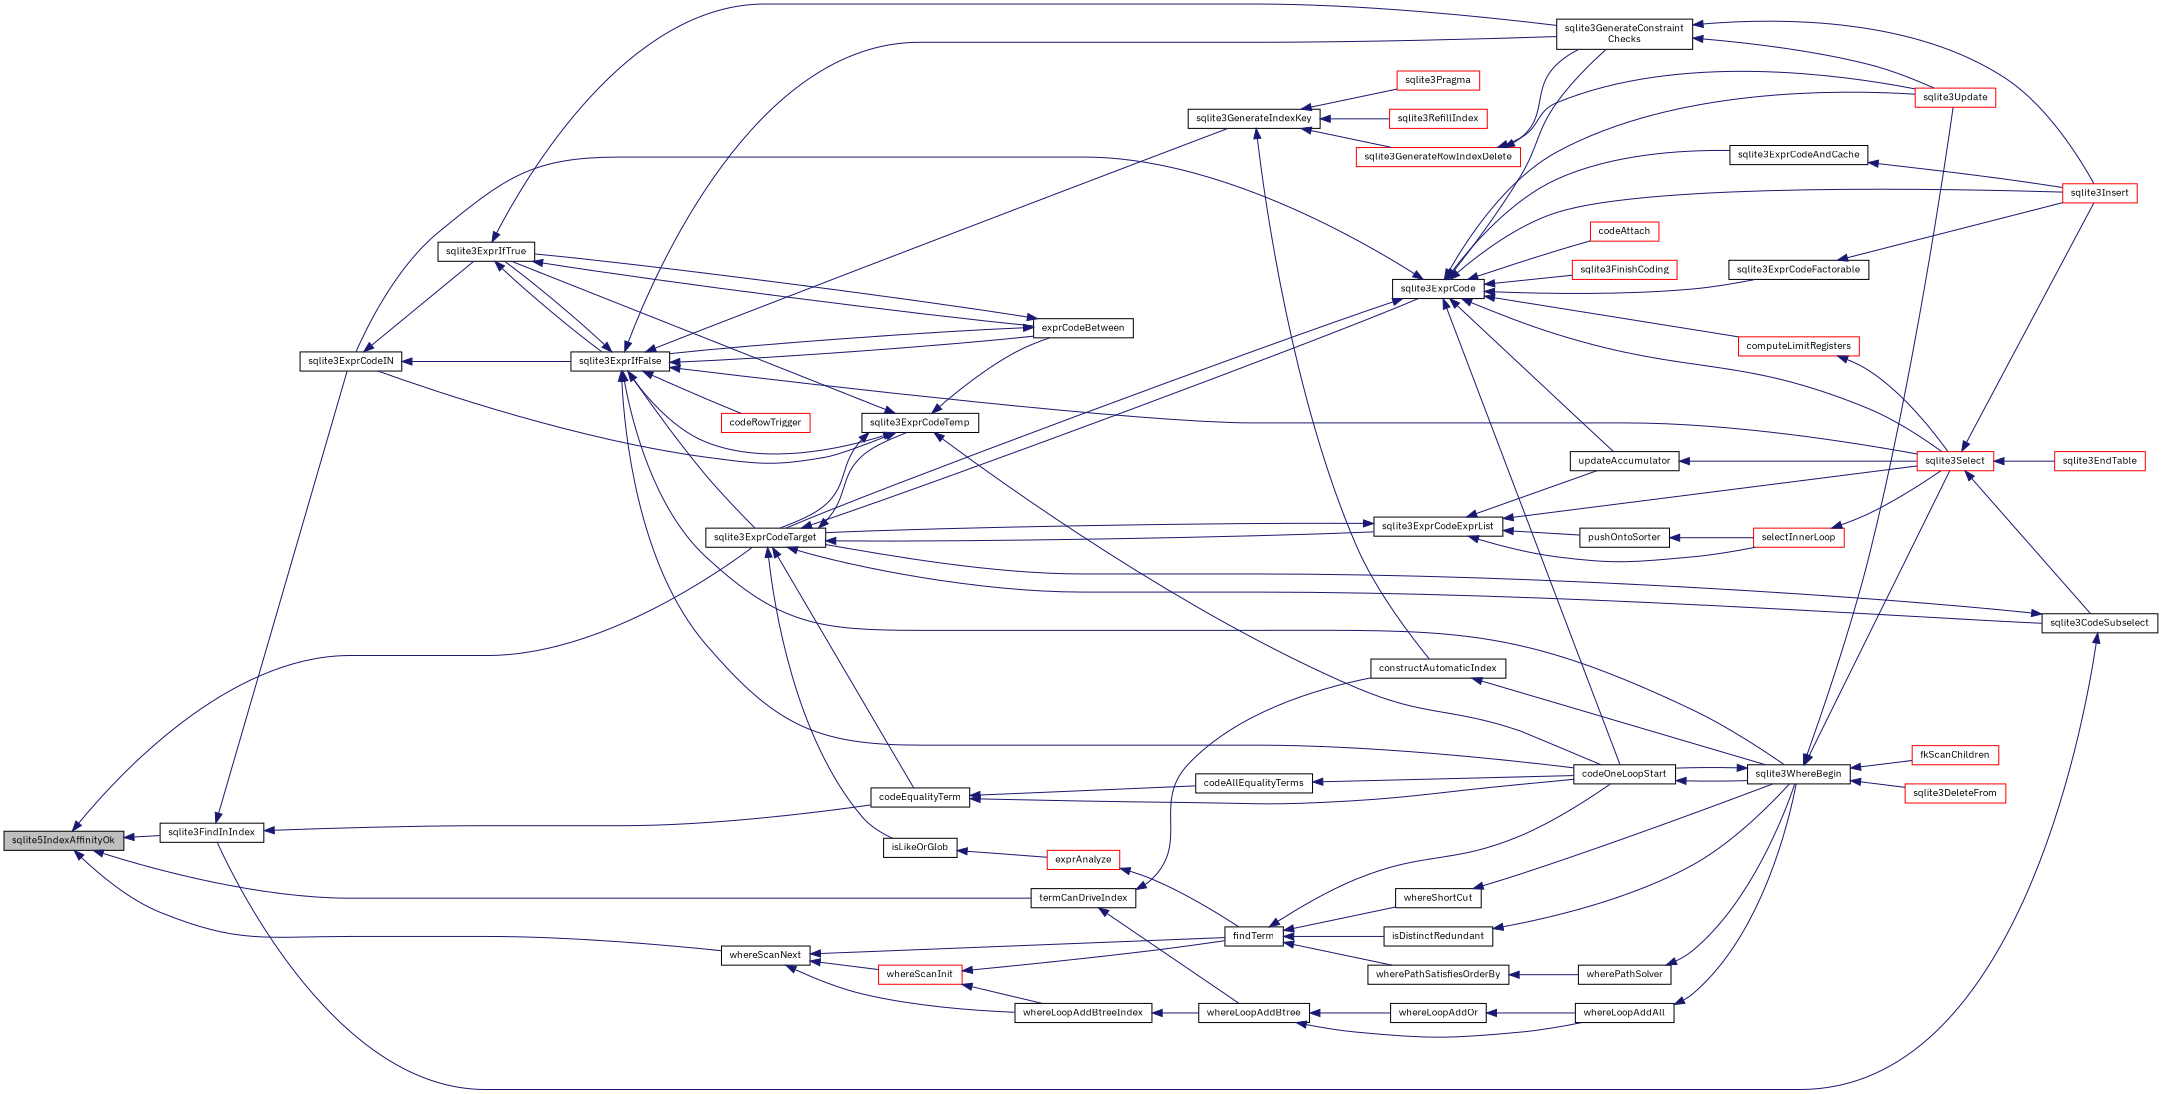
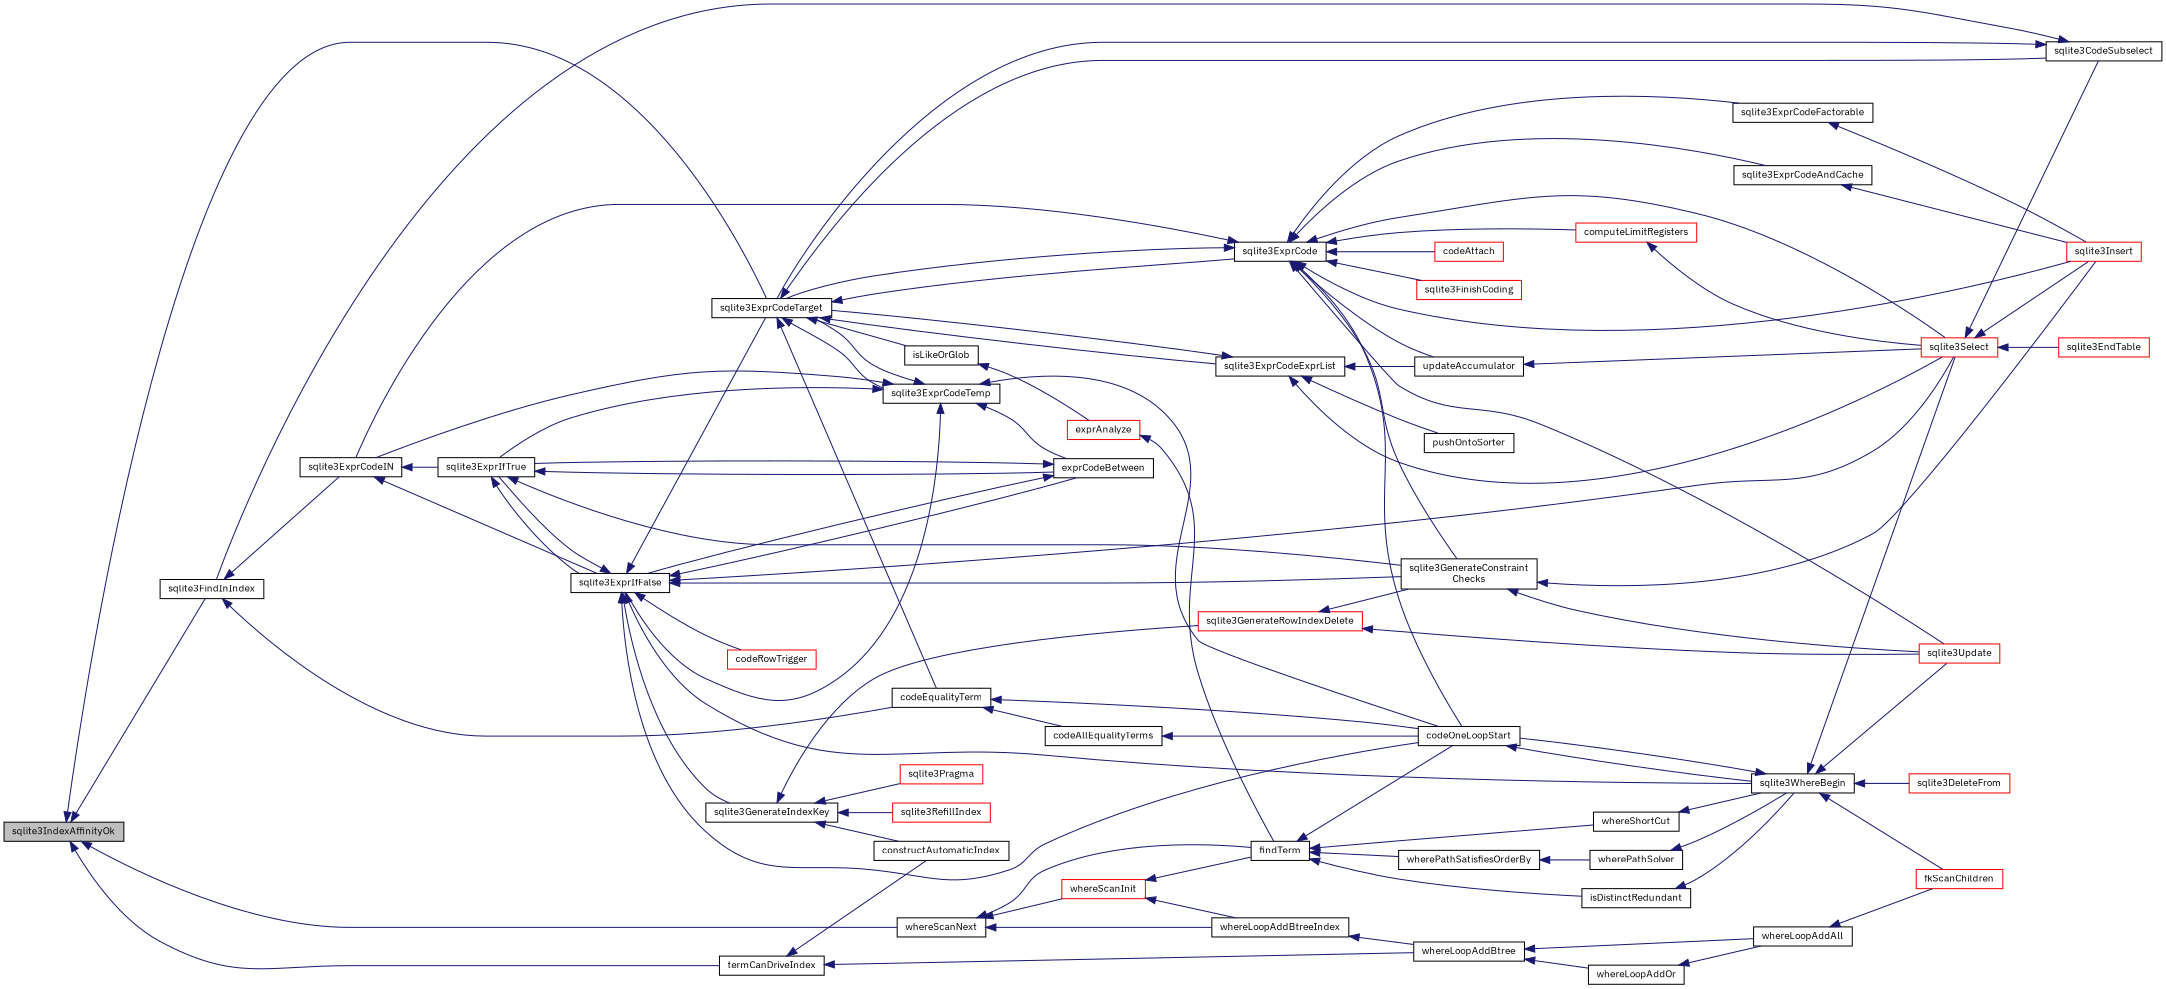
node "selectInnerLoop": removed
edge "sqlite3WhereBegin" -> "constructAutomaticIndex": removed
node "sqlite5IndexAffinityOk": label "sqlite5IndexAffinityOk" -> "sqlite3IndexAffinityOk"
edge "sqlite3WhereBegin" -> "whereLoopAddAll": now "fkScanChildren" -> "whereLoopAddAll"
